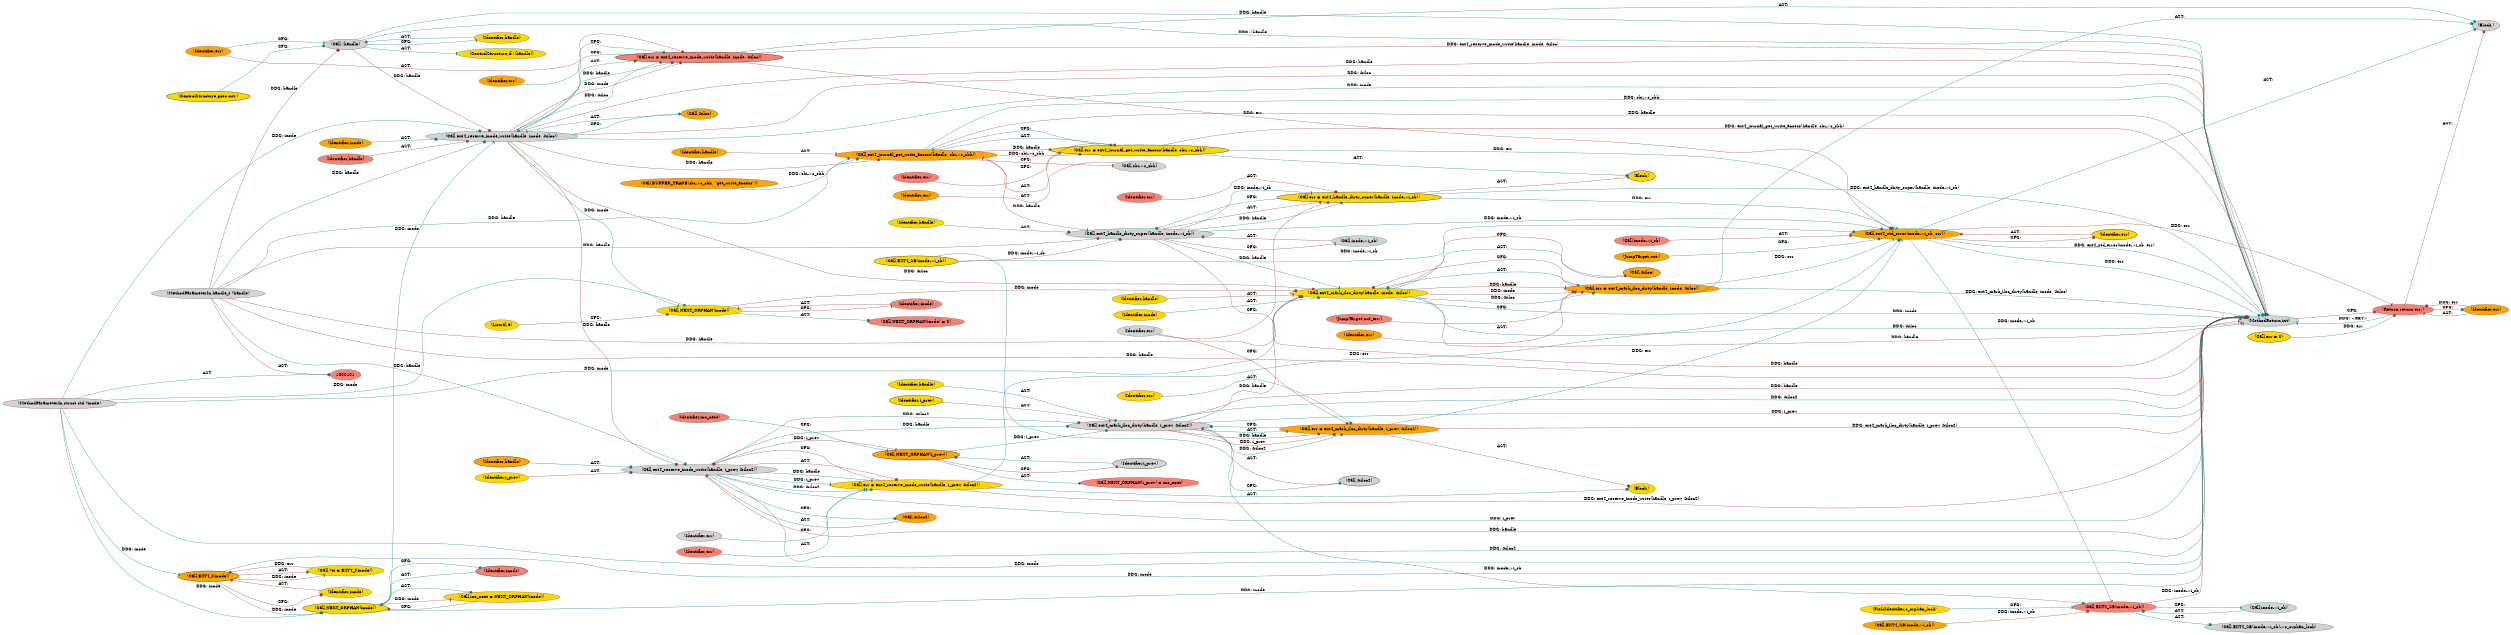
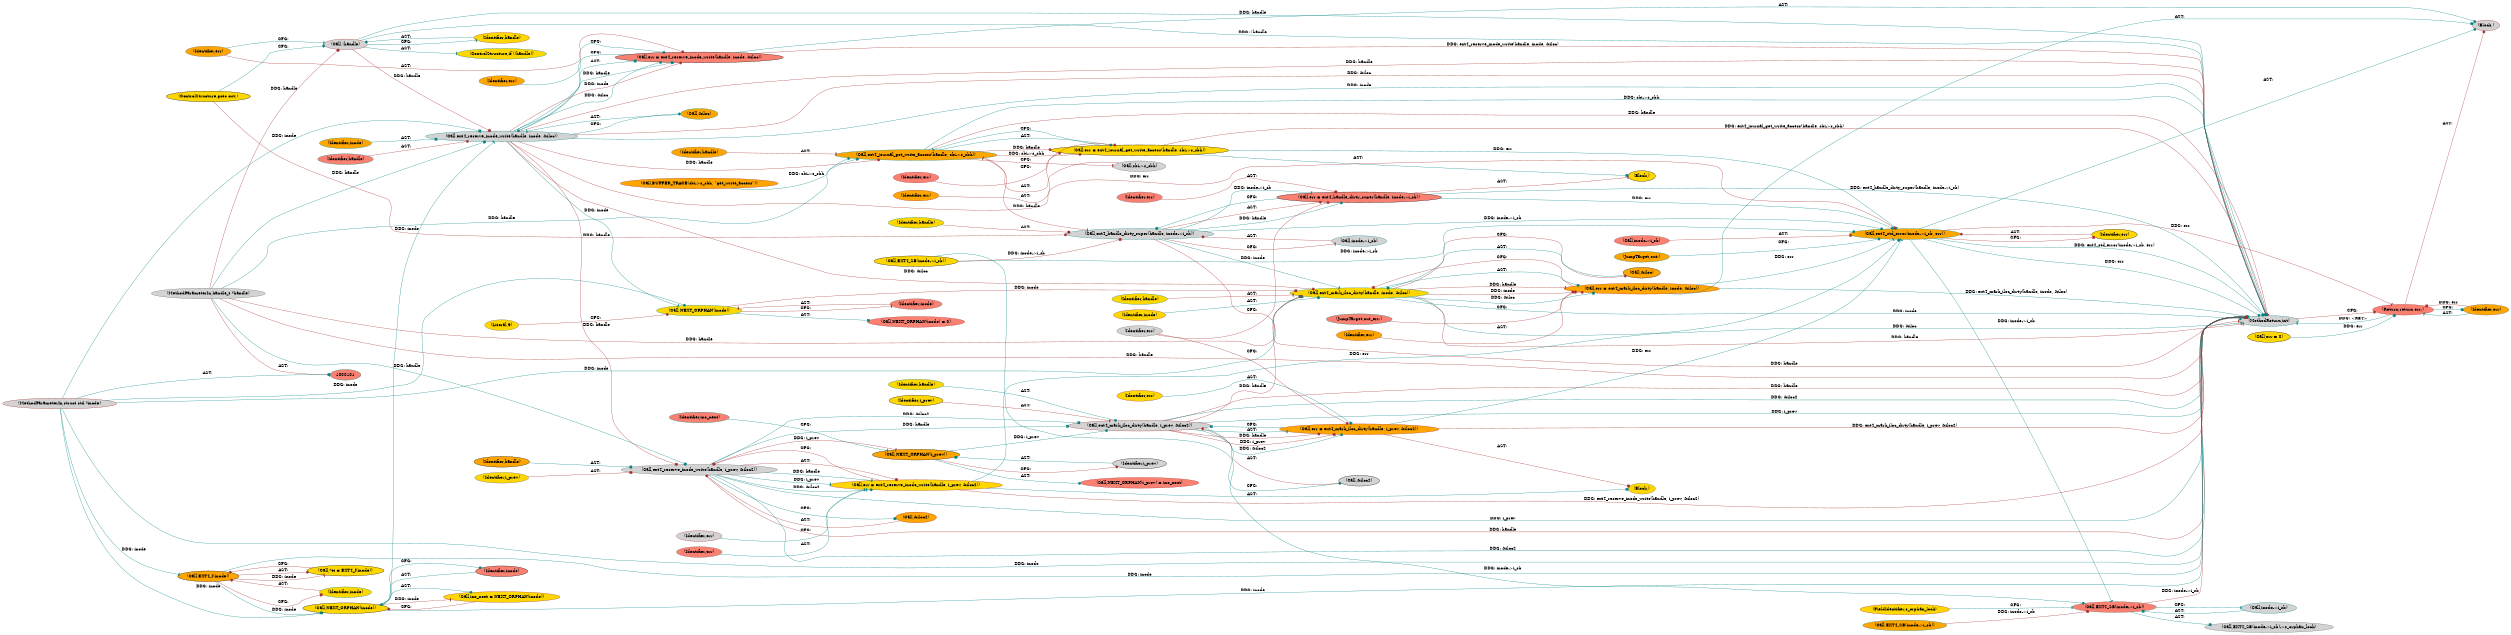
edge "(Call,err = ext4_reserve_inode_write(handle, inode, &iloc))" -> "(Call,ext4_std_error(inode->i_sb, err))": now "(Call,ext4_reserve_inode_write(handle, inode, &iloc))" -> "(Call,ext4_std_error(inode->i_sb, err))"
node "(Call,ext4_journal_get_write_access(handle, sbi->s_sbh))": color brown -> teal
node "(Call,err = ext4_handle_dirty_super(handle, inode->i_sb))": fillcolor gold -> salmon
edge "(MethodParameterIn,handle_t *handle)" -> "(Call,ext4_handle_dirty_super(handle, inode->i_sb))": now "(ControlStructure,goto out;)" -> "(Call,ext4_handle_dirty_super(handle, inode->i_sb))"
edge "(Call,ext4_handle_dirty_super(handle, inode->i_sb))" -> "(Call,ext4_mark_iloc_dirty(handle, inode, &iloc))": label "DDG: handle" -> "DDG: inode"
edge "(Call,*ei = EXT4_I(inode))" -> "(Call,EXT4_I(inode))": label "DDG: err" -> "CFG: "
node "(Call,*ei = EXT4_I(inode))": color teal -> black
